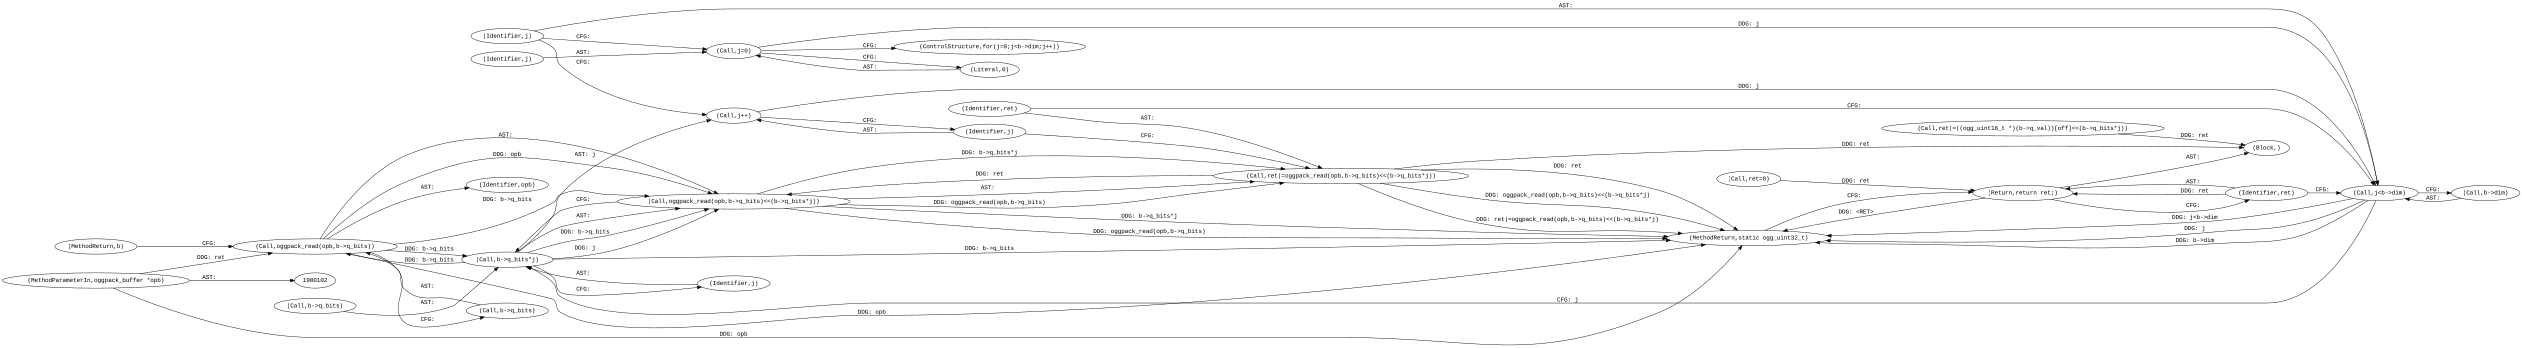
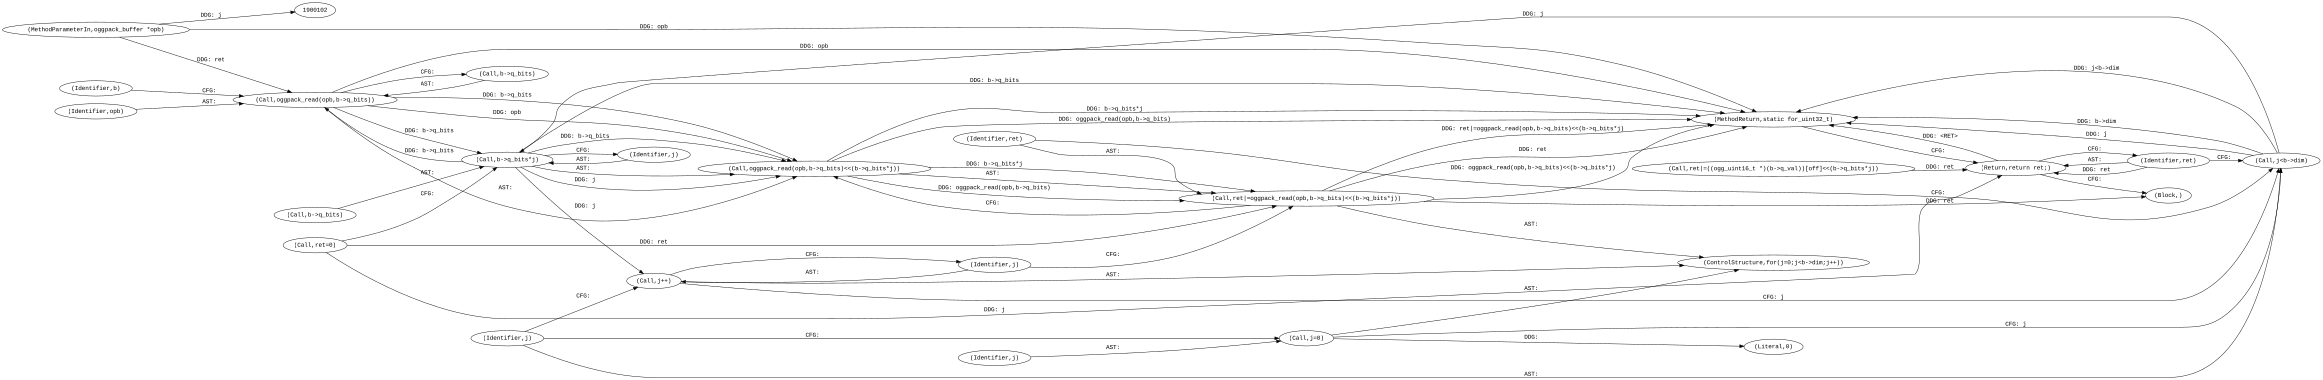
edge "(Call,j=0)" -> "(Call,j<b->dim)": label "DDG: j" -> "CFG: j"
edge "(Call,j=0)" -> "(ControlStructure,for(j=0;j<b->dim;j++))": label "CFG: " -> "AST: "
edge "(Call,j=0)" -> "(Literal,0)": label "CFG: " -> "DDG: "
edge "(Literal,0)" -> "(Call,j=0)": removed, label "AST:"
edge "(Call,j++)" -> "(Call,j<b->dim)": label "DDG: j" -> "CFG: j"
edge "(Call,ret|=((ogg_uint16_t *)(b->q_val))[off]<<(b->q_bits*j))" -> "(Block,)": now "(Call,ret|=((ogg_uint16_t *)(b->q_val))[off]<<(b->q_bits*j))" -> "(Return,return ret;)"
edge "(Call,b->q_bits*j)" -> "(Call,j++)": label "AST: j" -> "DDG: j"
edge "(Return,return ret;)" -> "(Block,)": label "AST: " -> "CFG: "
edge "(Call,ret|=oggpack_read(opb,b->q_bits)<<(b->q_bits*j))" -> "(Call,oggpack_read(opb,b->q_bits)<<(b->q_bits*j))": label "DDG: ret" -> "CFG: "
edge "(Call,ret=0)" -> "(Return,return ret;)": label "DDG: ret" -> "DDG: j"
node "(Call,b->dim)": removed
edge "(Call,oggpack_read(opb,b->q_bits))" -> "(Identifier,opb)": reversed
edge "(Call,oggpack_read(opb,b->q_bits)<<(b->q_bits*j))" -> "(Call,b->q_bits*j)": now "(Call,ret=0)" -> "(Call,b->q_bits*j)"
edge "(Call,ret|=oggpack_read(opb,b->q_bits)<<(b->q_bits*j))" -> "(ControlStructure,for(j=0;j<b->dim;j++))": added, label "AST:"
node "(MethodReturn,static ogg_uint32_t)": label "(MethodReturn,static ogg_uint32_t)" -> "(MethodReturn,static for_uint32_t)"
edge "(Call,ret=0)" -> "(Call,ret|=oggpack_read(opb,b->q_bits)<<(b->q_bits*j))": added, label "DDG: ret"
node "(MethodReturn,b)": label "(MethodReturn,b)" -> "(Identifier,b)"
edge "(MethodParameterIn,oggpack_buffer *opb)" -> "1900102": label "AST: " -> "DDG: j"
edge "(Call,j++)" -> "(ControlStructure,for(j=0;j<b->dim;j++))": added, label "AST:"
edge "(Call,j<b->dim)" -> "(Call,b->q_bits*j)": label "CFG: j" -> "DDG: j"
